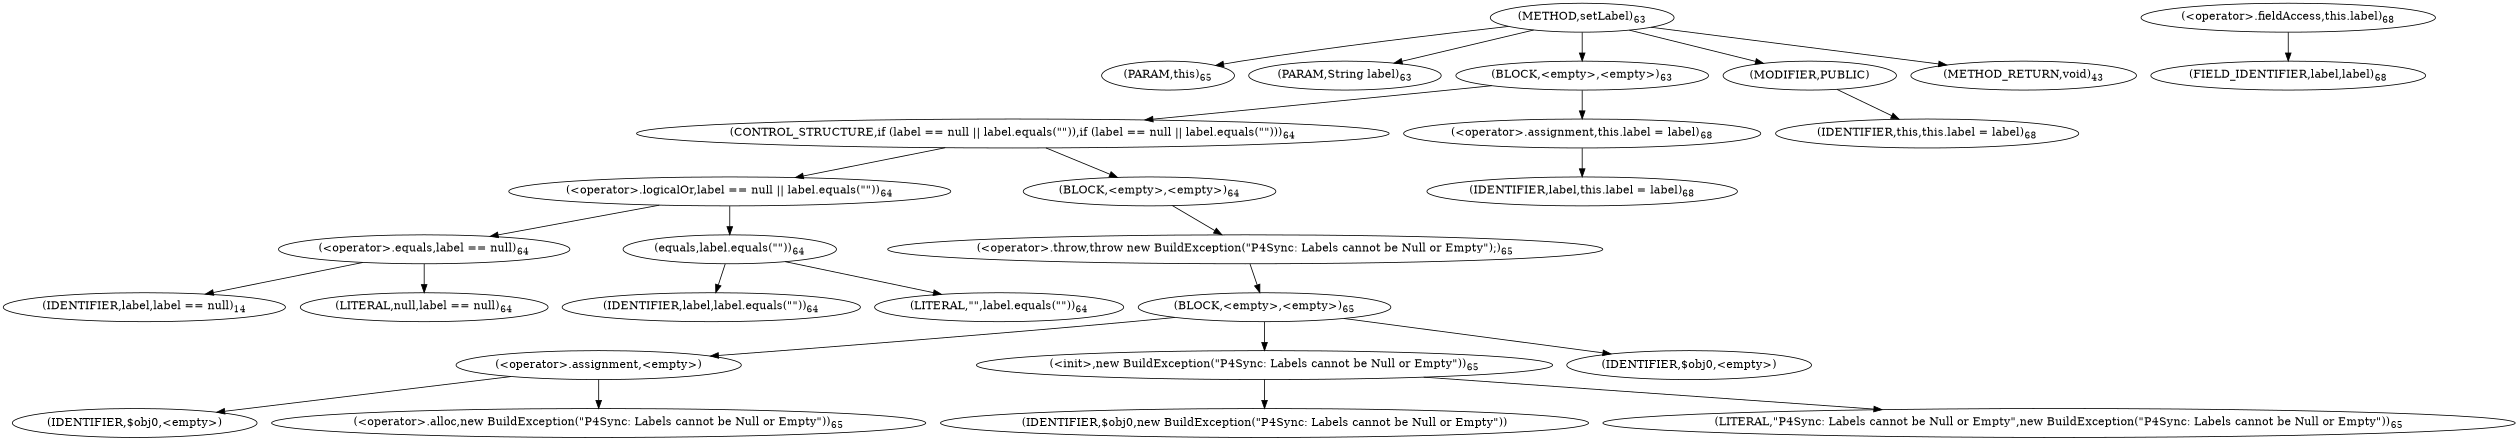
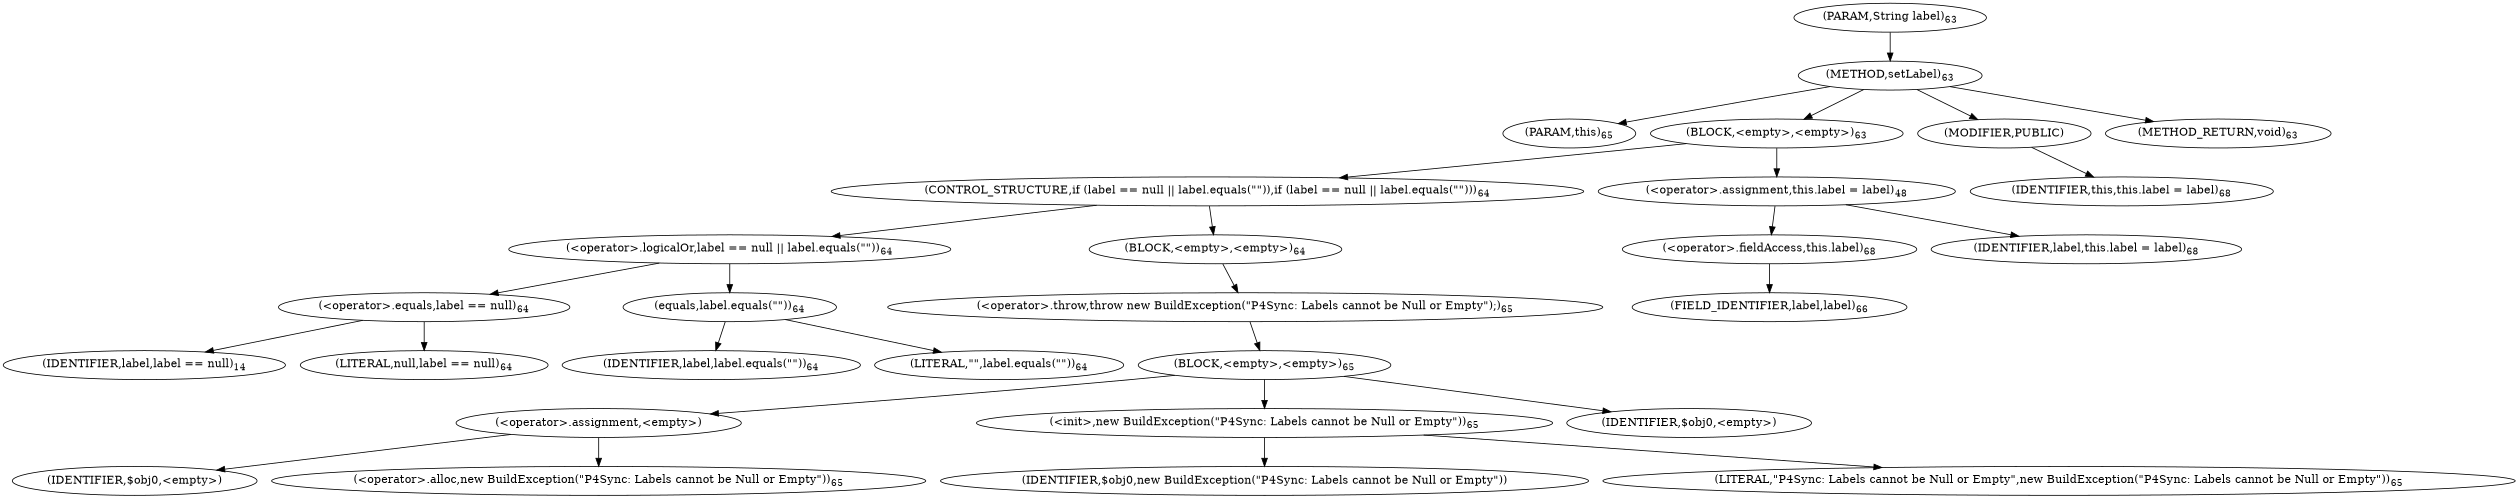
edge "(METHOD,setLabel)" -> "(PARAM,String label)": reversed
node "(METHOD_RETURN,void)": text "43" -> "63"
node "(FIELD_IDENTIFIER,label,label)": text "68" -> "66"
node "(<operator>.assignment,this.label = label)": text "68" -> "48"
edge "(<operator>.assignment,this.label = label)" -> "(<operator>.fieldAccess,this.label)": added
